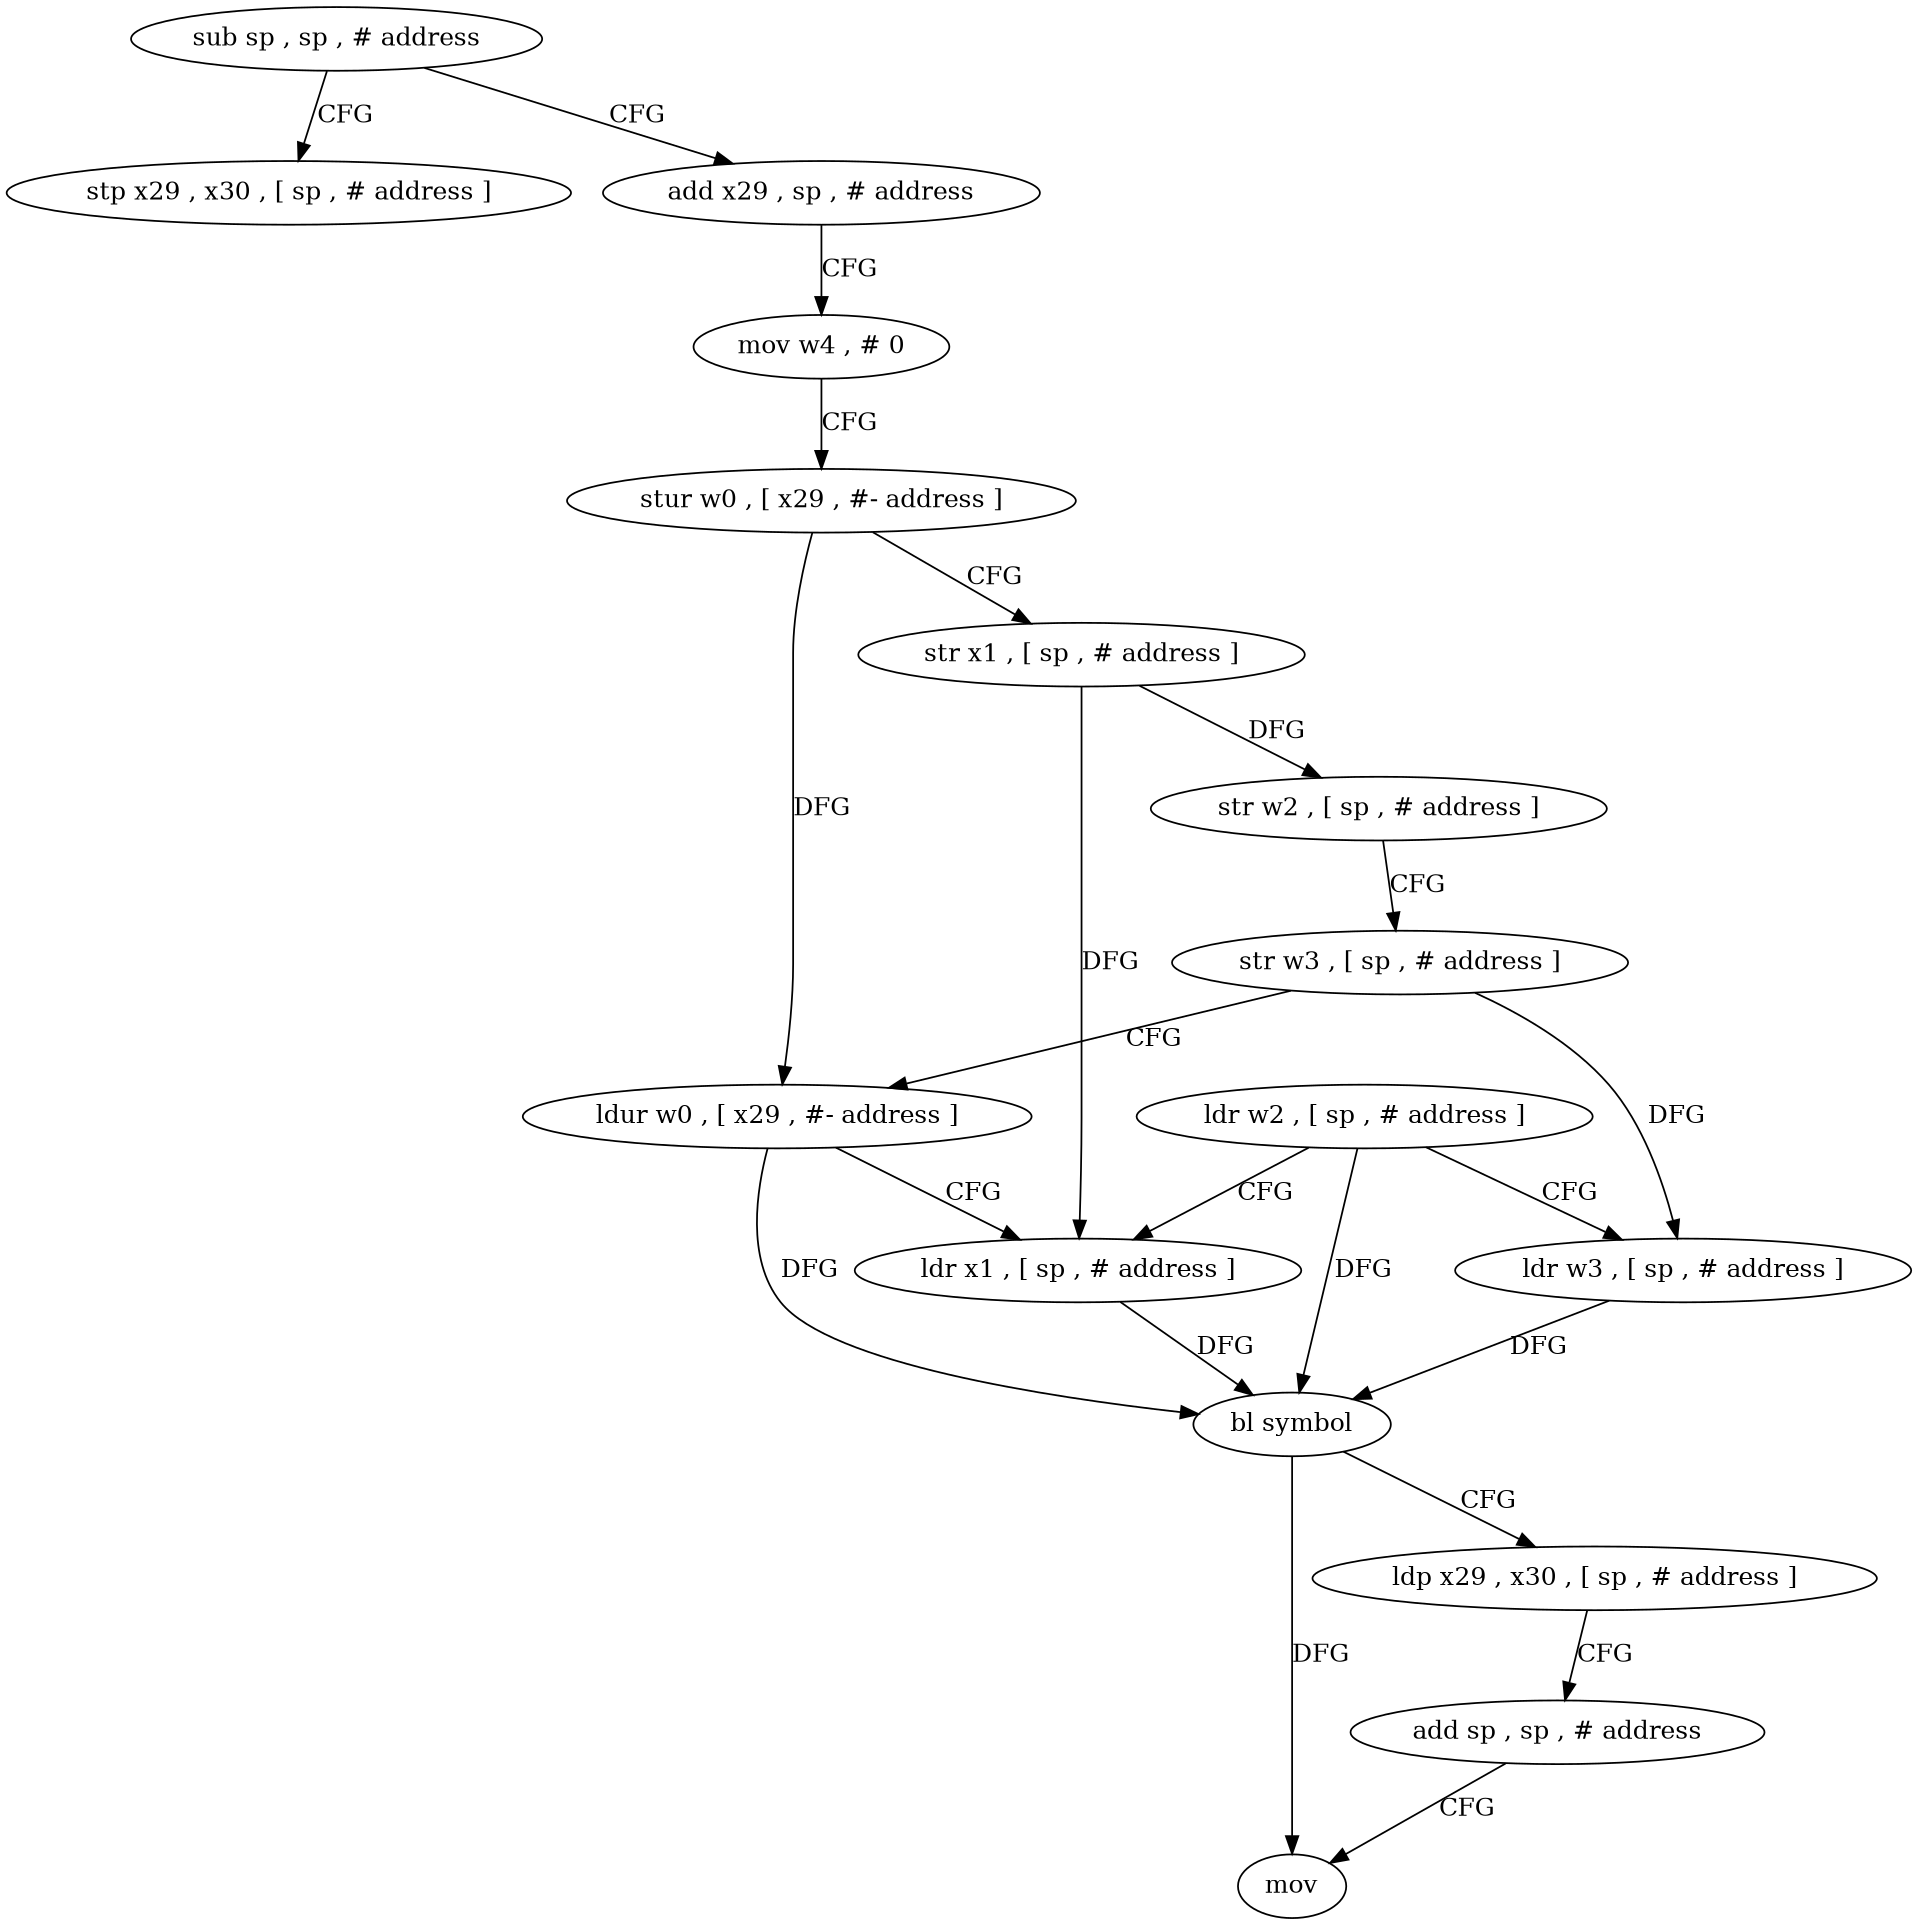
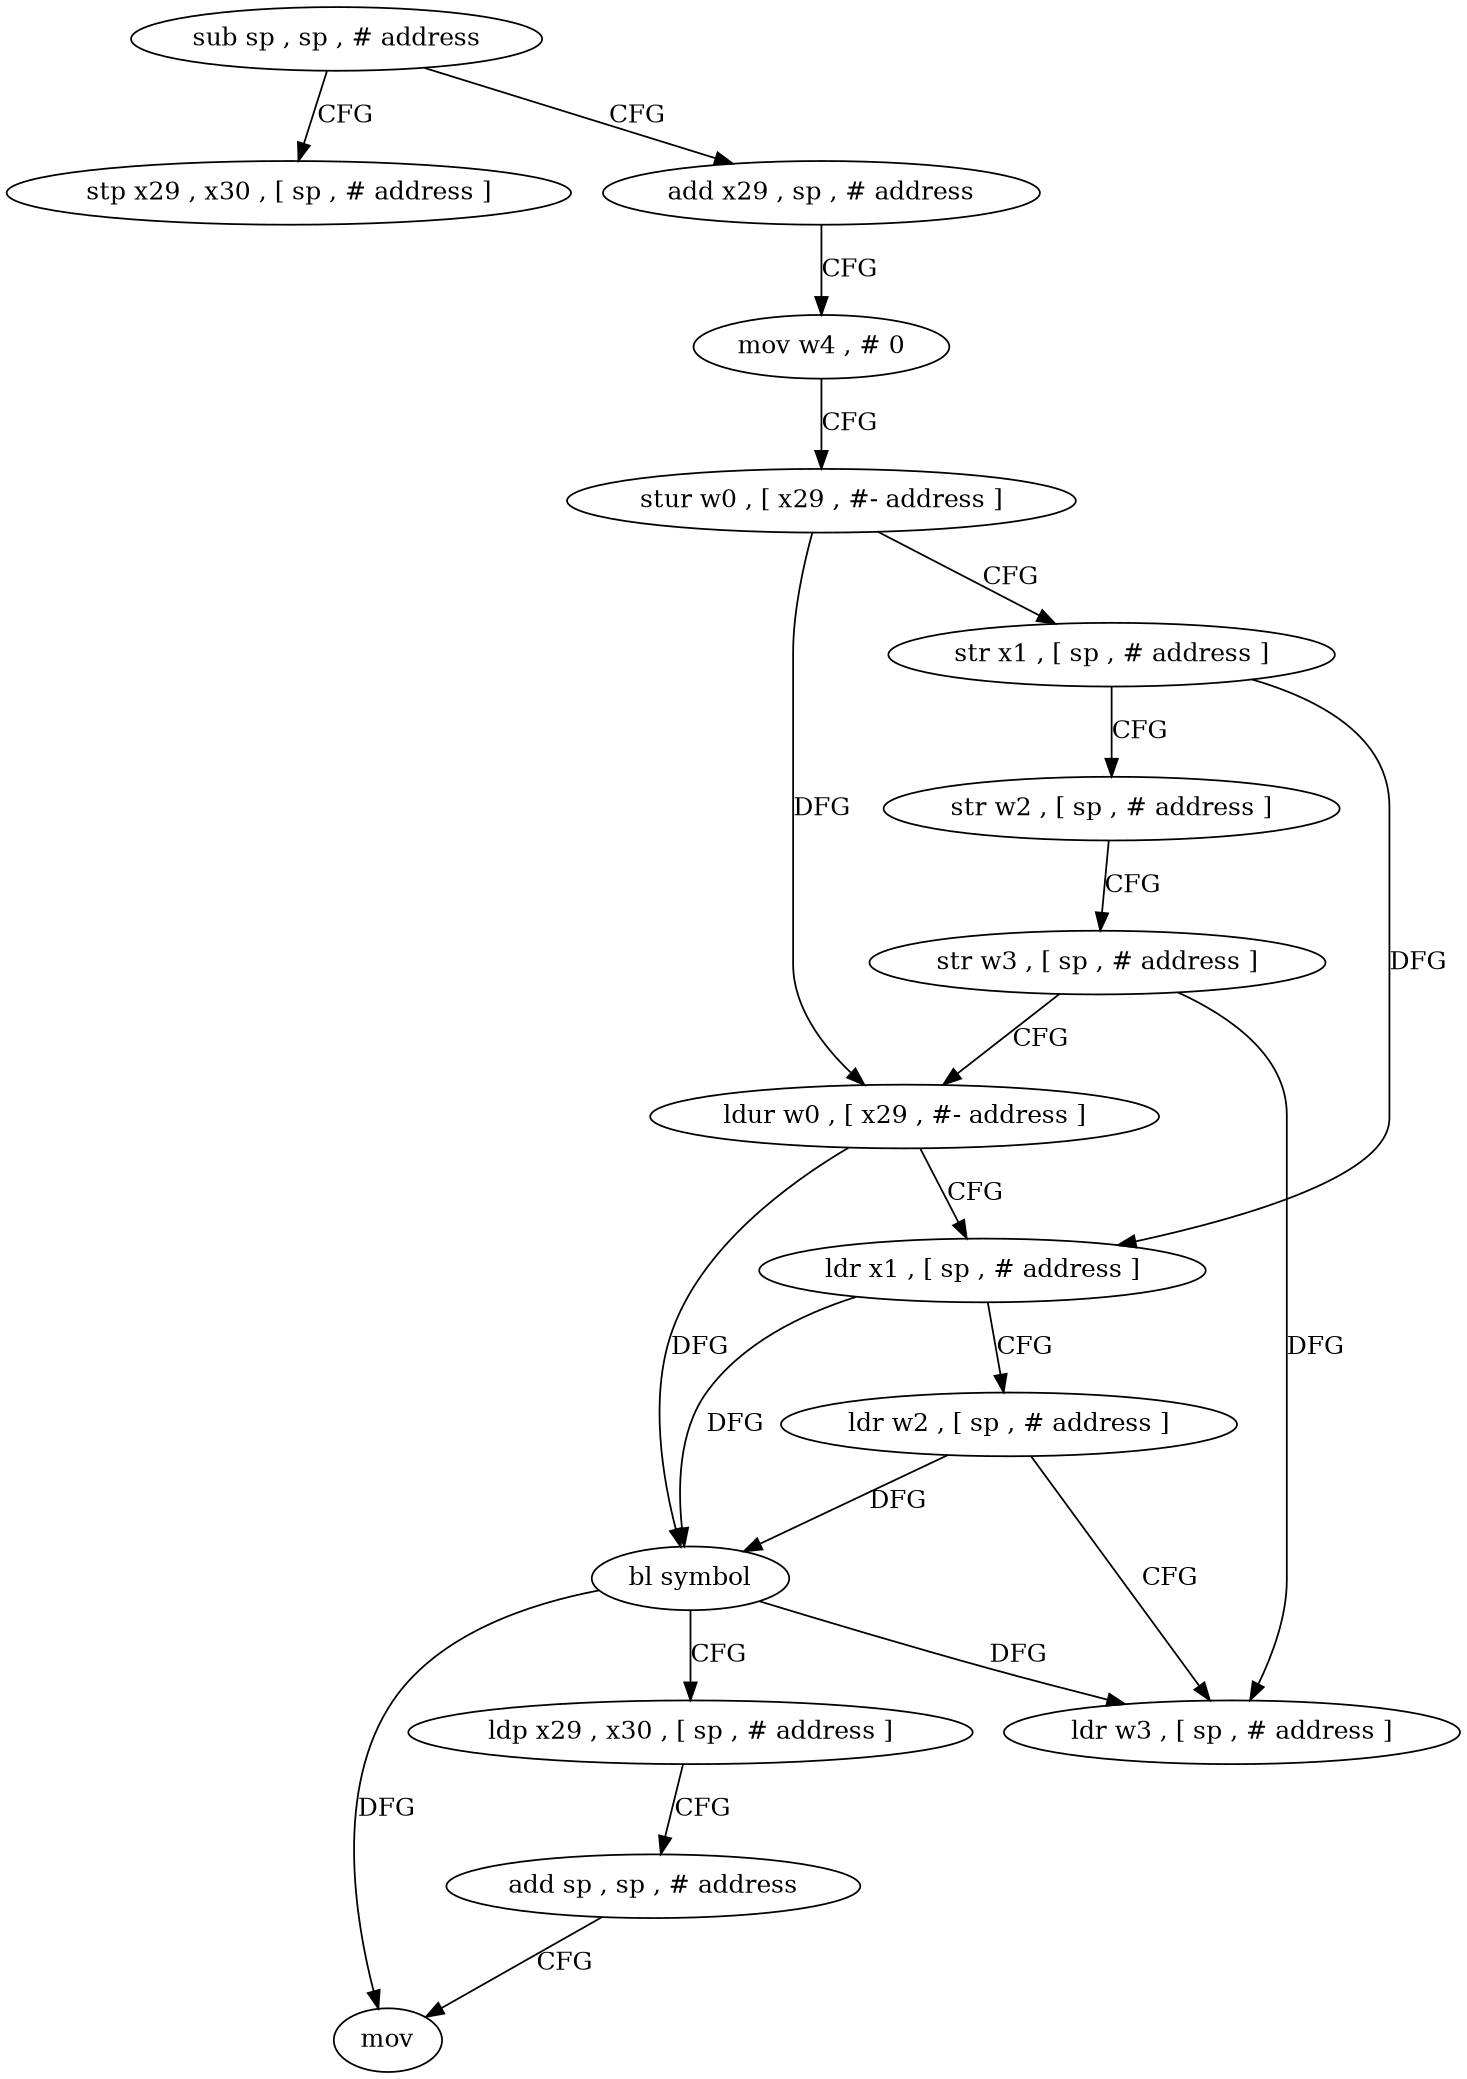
edge "str x1 , [ sp , # address ]" -> "str w2 , [ sp , # address ]": label "DFG" -> "CFG"
edge "ldr w2 , [ sp , # address ]" -> "ldr x1 , [ sp , # address ]": reversed
edge "ldr w3 , [ sp , # address ]" -> "bl symbol": reversed
